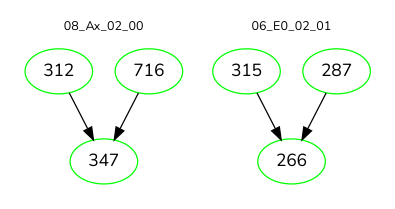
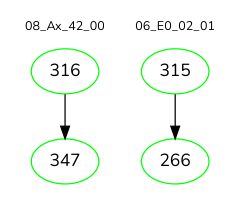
cluster "08_Ax_02_00": label "08_Ax_02_00" -> "08_Ax_42_00"
node "312": removed
node "716": label "716" -> "316"
node "287": removed
